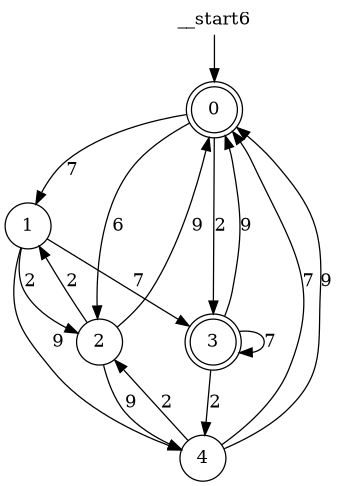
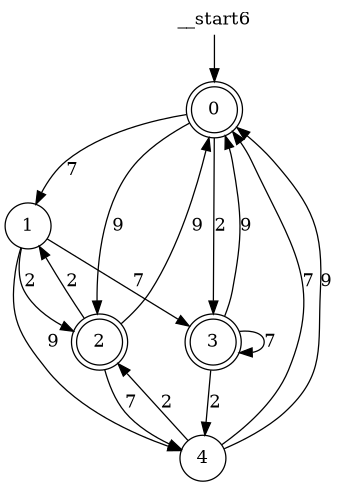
edge "0" -> "2": label "6" -> "9"
node "2": shape circle -> doublecircle
edge "2" -> "4": label "9" -> "7"
